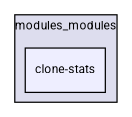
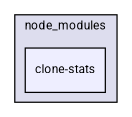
cluster "modules_modules": label "modules_modules" -> "node_modules"
